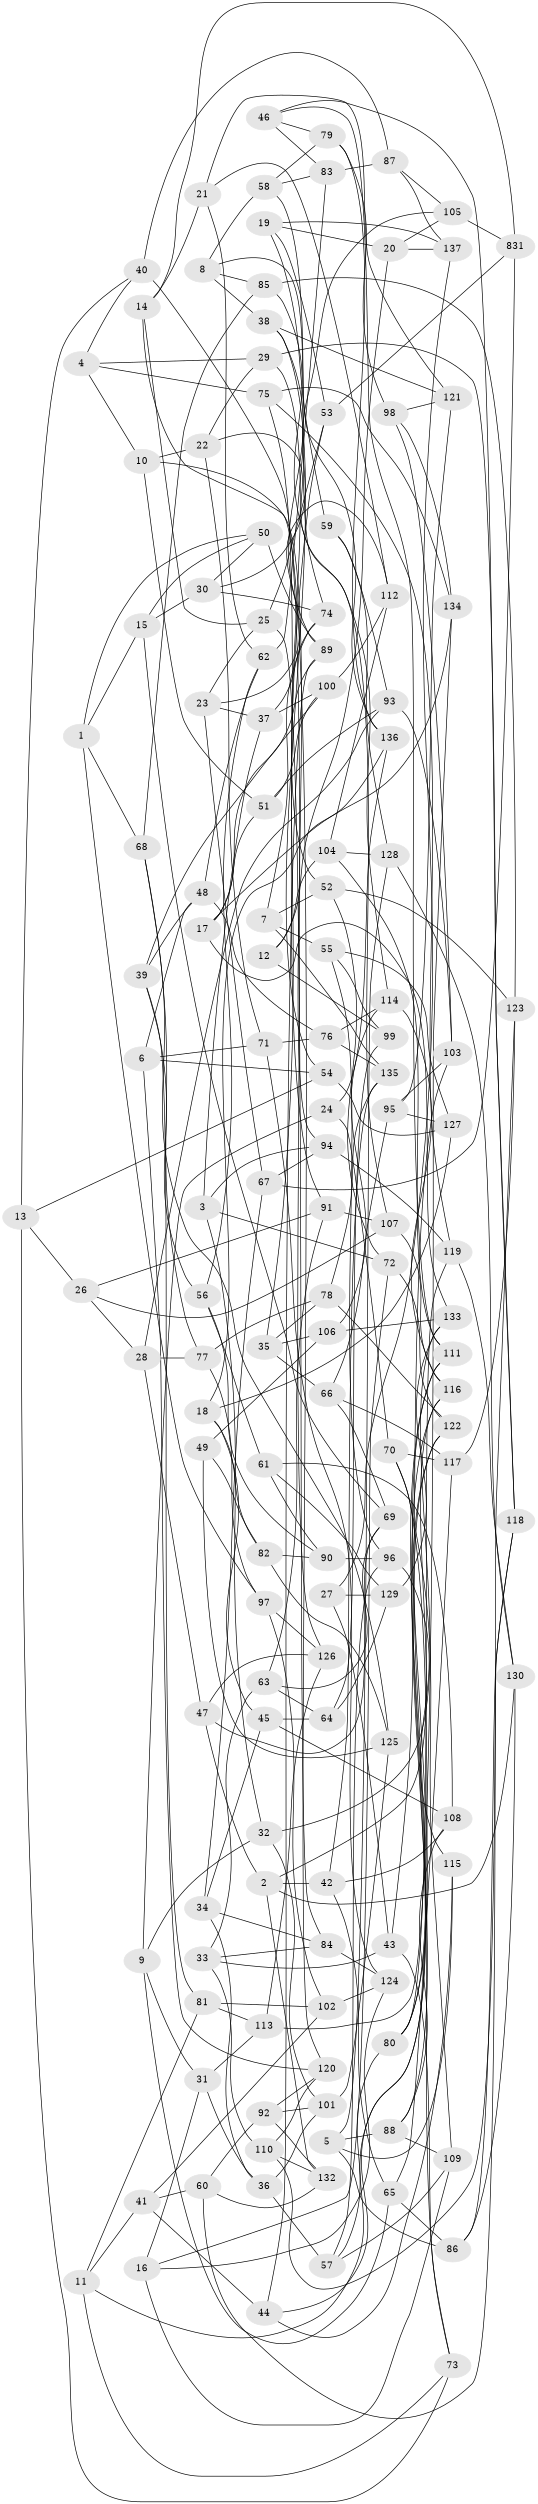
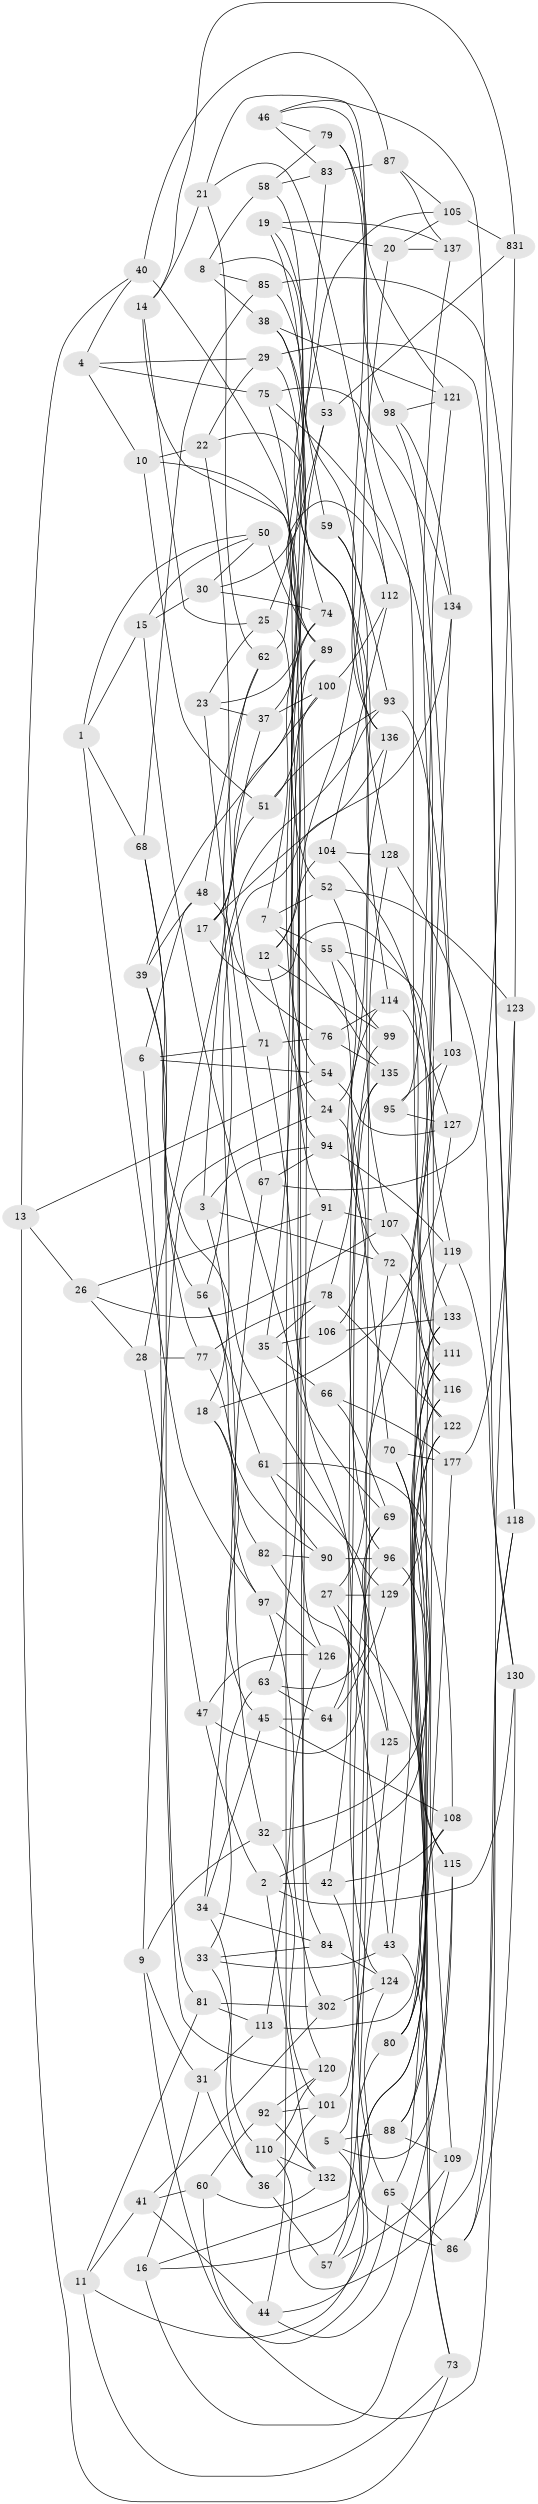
edge "12" -- "24": added
edge "95" -- "66": removed
node "49": removed
node "117": label "117" -> "177"
edge "27" -- "115": added
node "102": label "102" -> "302"
